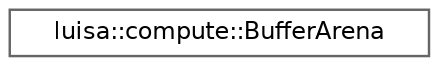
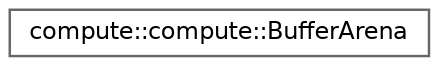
node "luisa::compute::BufferArena": label "luisa::compute::BufferArena" -> "compute::compute::BufferArena"
